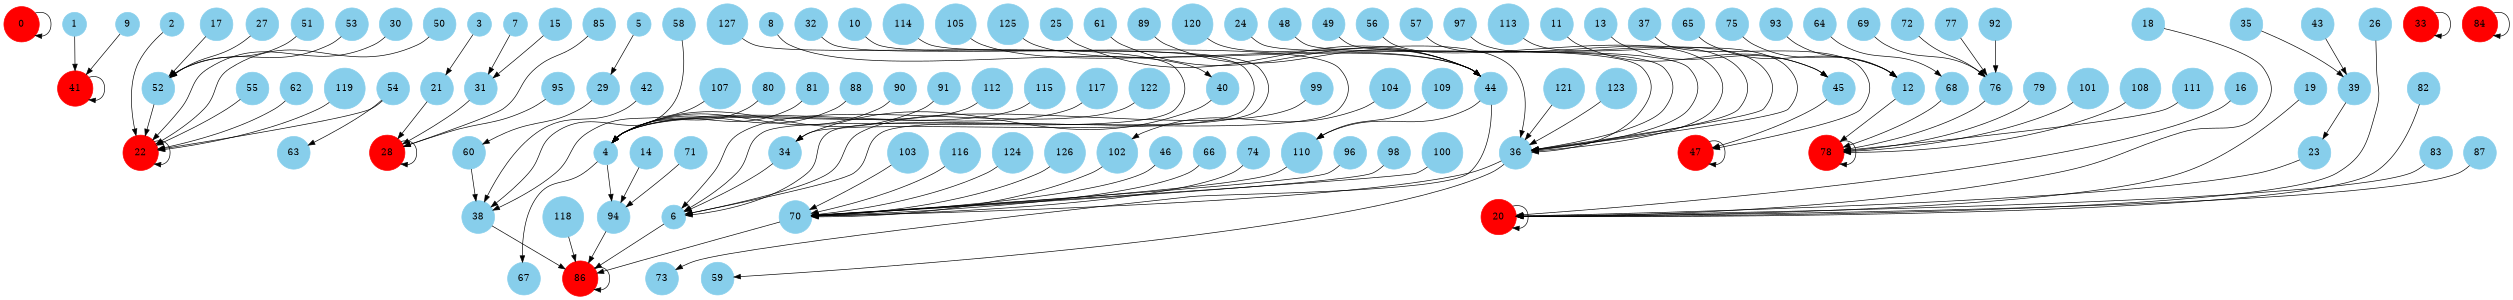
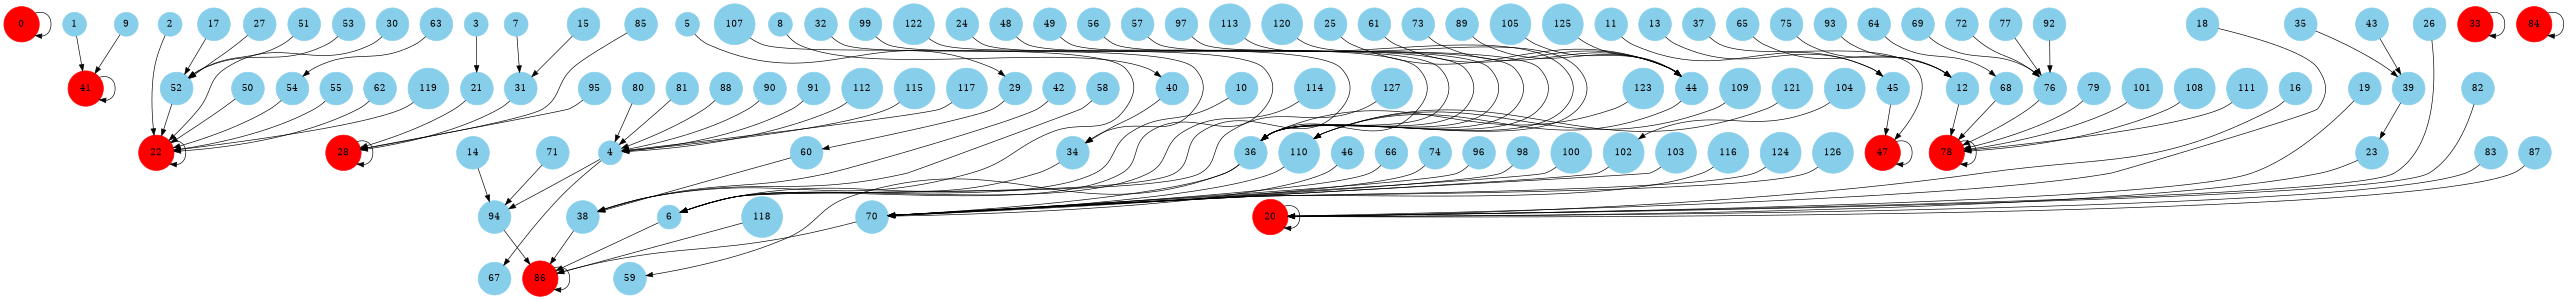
edge "121" -> "36": now "121" -> "110"
edge "54" -> "63": reversed
edge "44" -> "73": reversed
